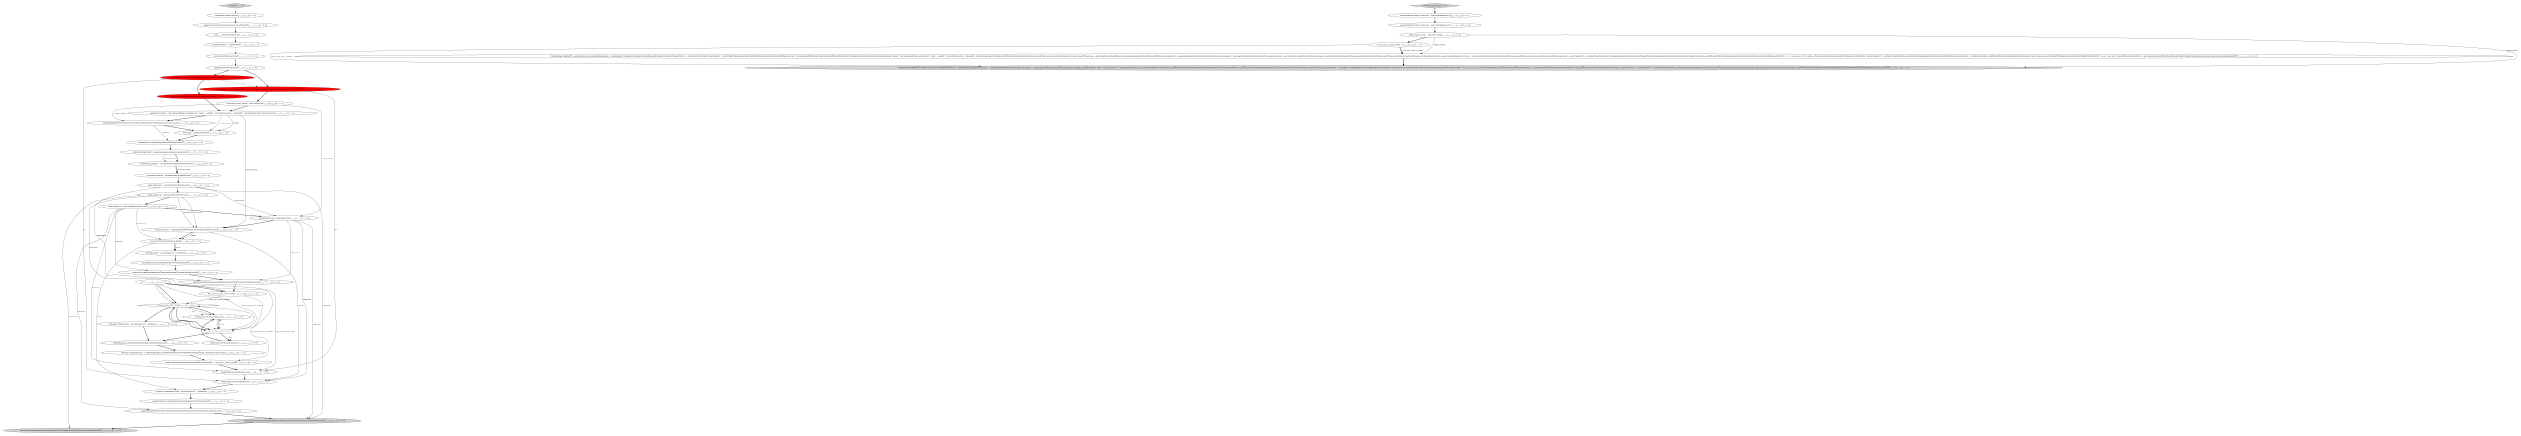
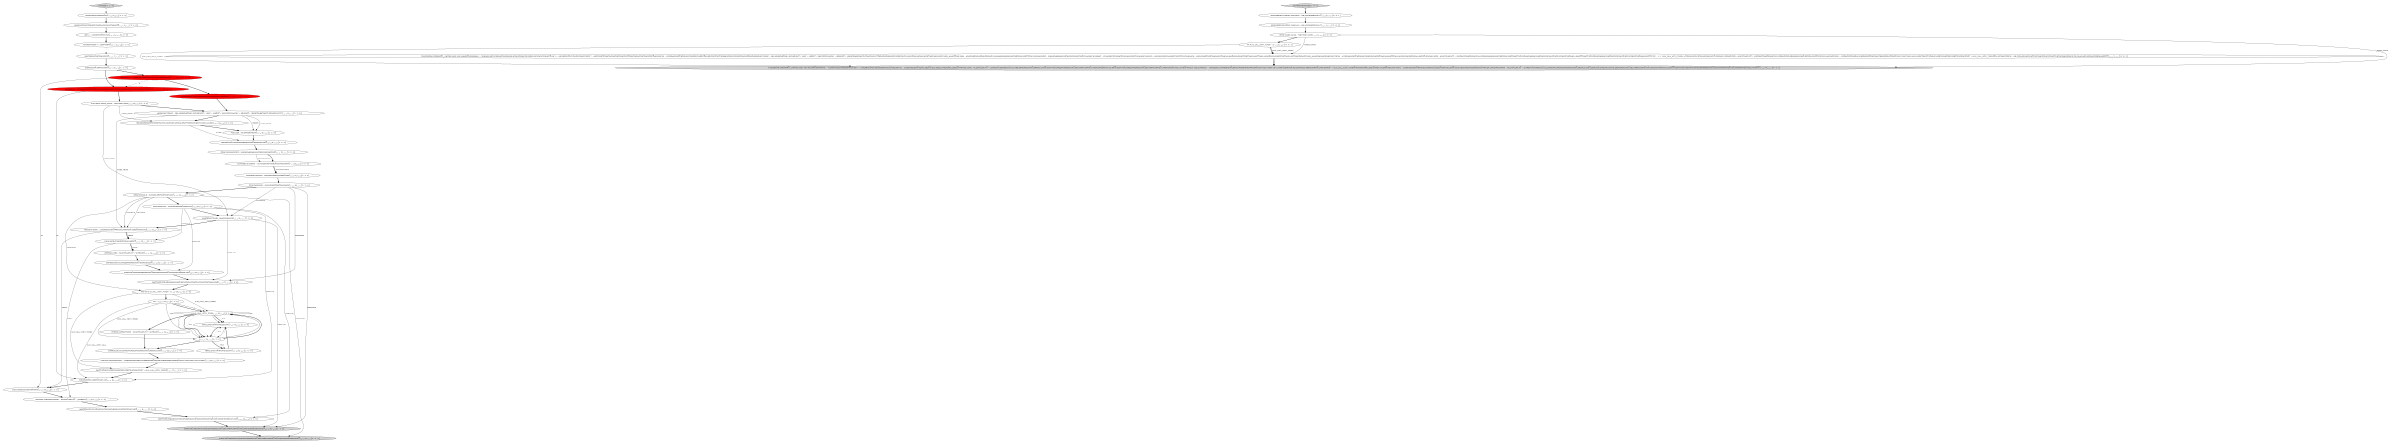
edge "int i = 1@@@29@@@['1', '1', '0']" -> "final int NUM_CALL_WITH_TOKEN = 5@@@28@@@['1', '1', '0']": reversed
edge "assertEquals(TOKEN_NAME,tokenName)@@@21@@@['1', '1', '0']" -> "checkUserIsNotConnected(restWc)@@@39@@@['1', '1', '0']": removed, label "tokenUuid"
